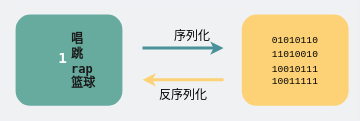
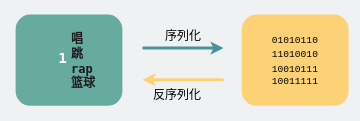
node "序列化": moved (192, 35) -> (183, 35)
node "反序列化": moved (183, 95) -> (177, 95)
